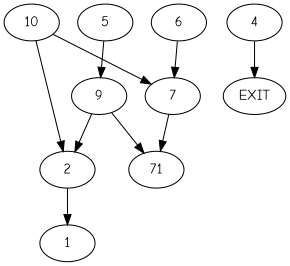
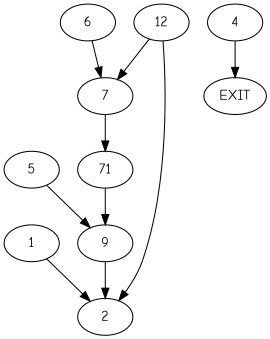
node "10": label "10" -> "12"
edge "9" -> "71": reversed
edge "2" -> "1": reversed
